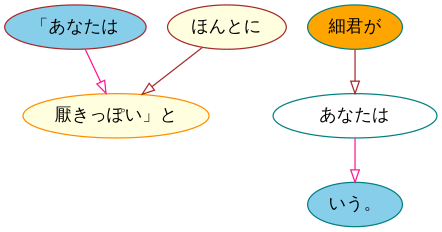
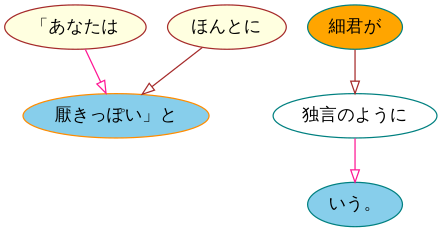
node "「あなたは": fillcolor skyblue -> lightyellow
node "厭きっぽい」と": fillcolor lightyellow -> skyblue
node "あなたは": label "あなたは" -> "独言のように"
